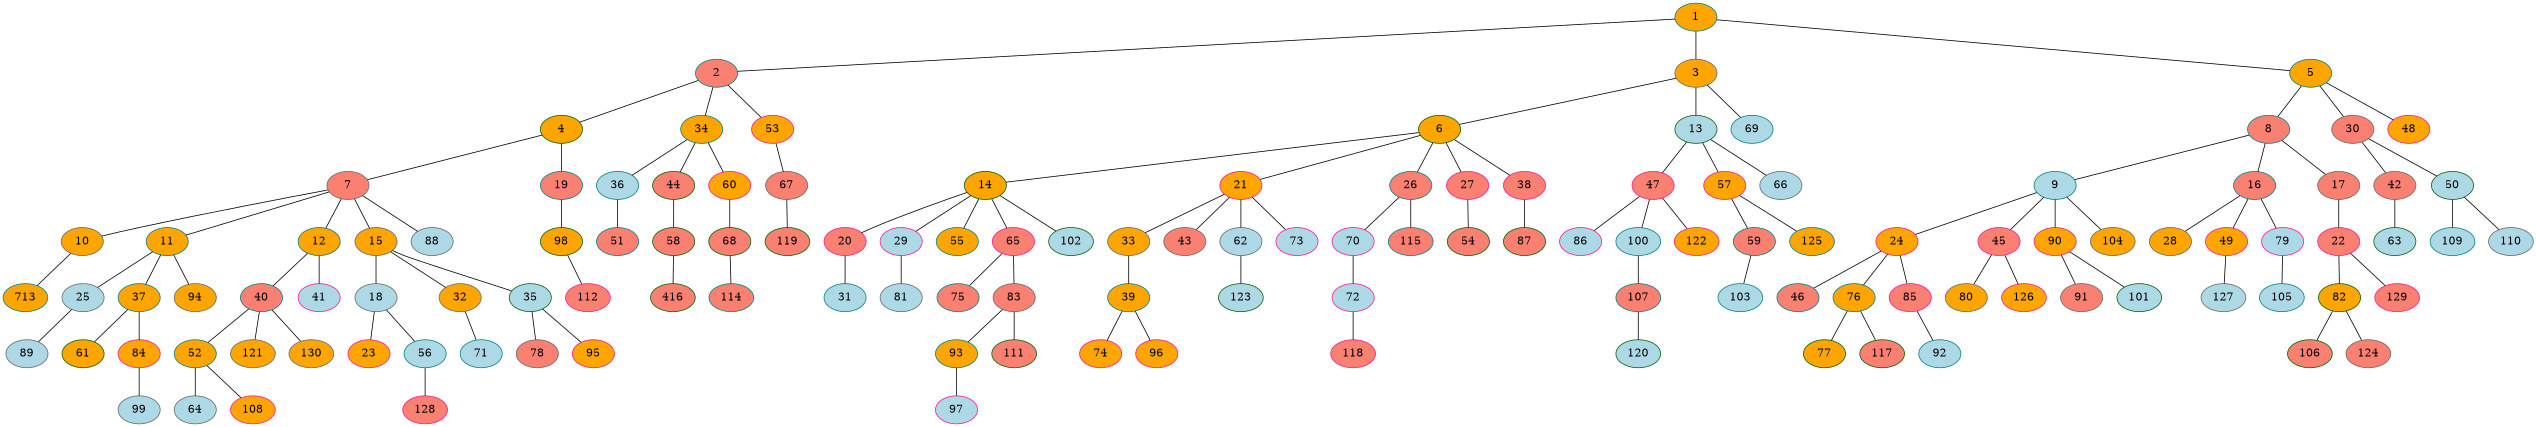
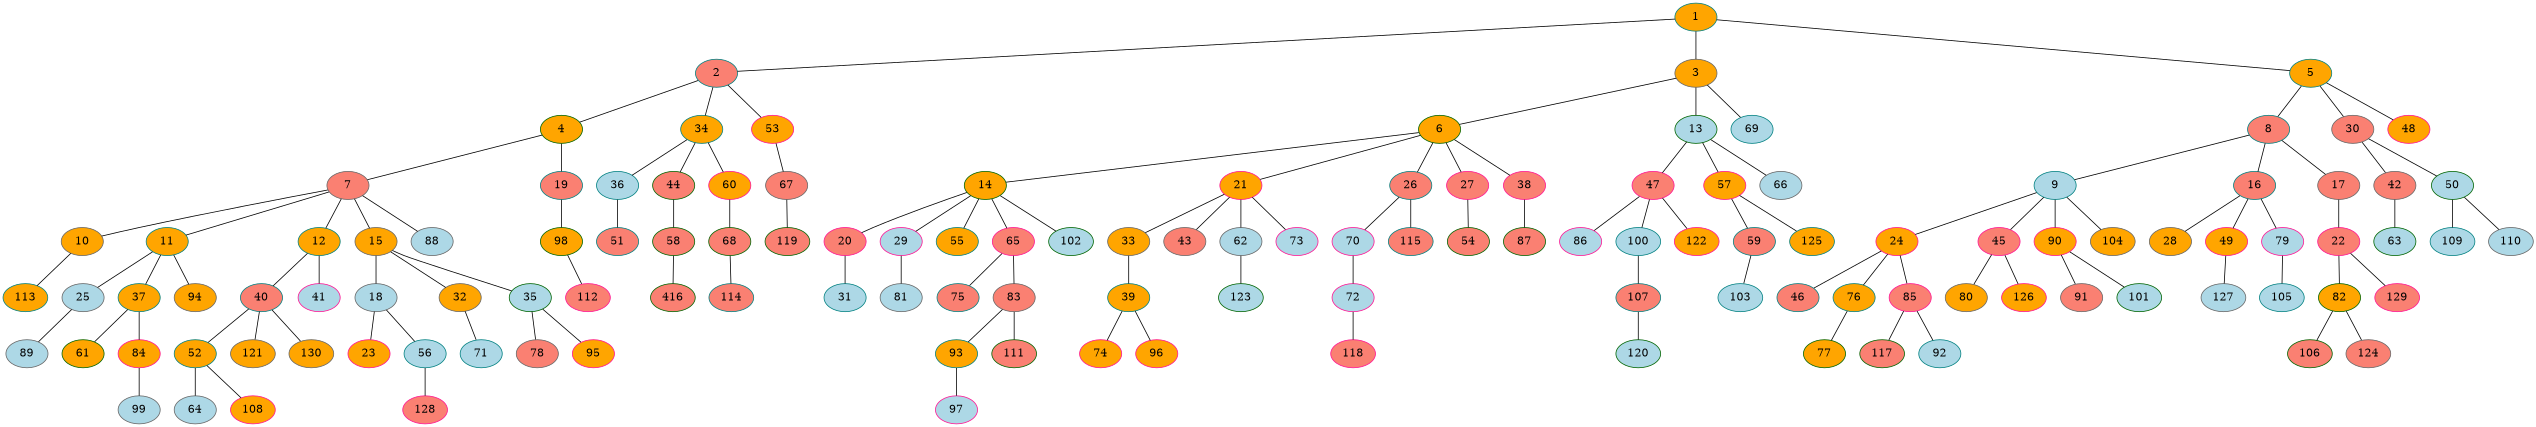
node "713": label "713" -> "113"
edge "76" -- "117": now "85" -- "117"
